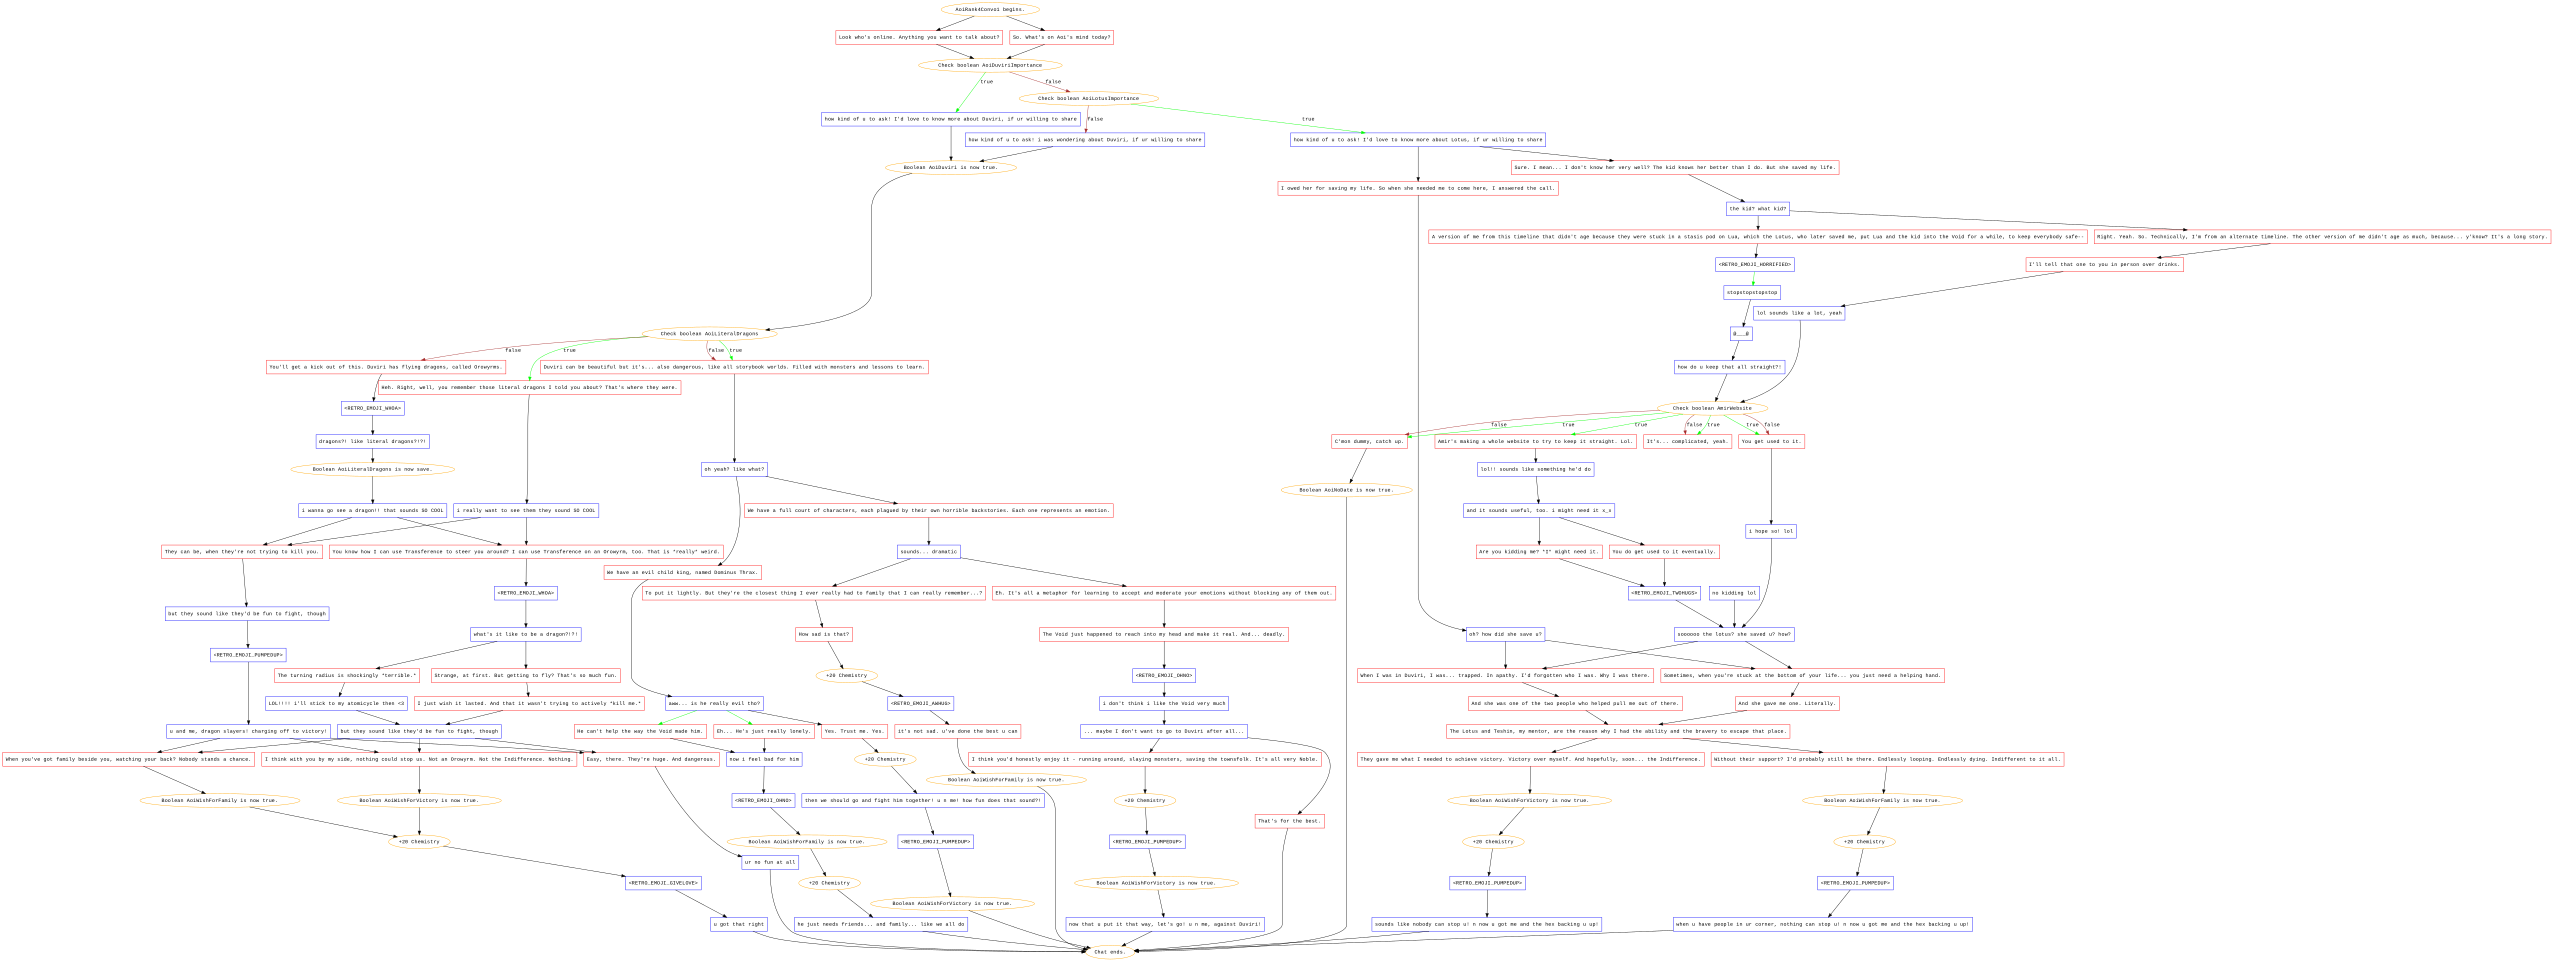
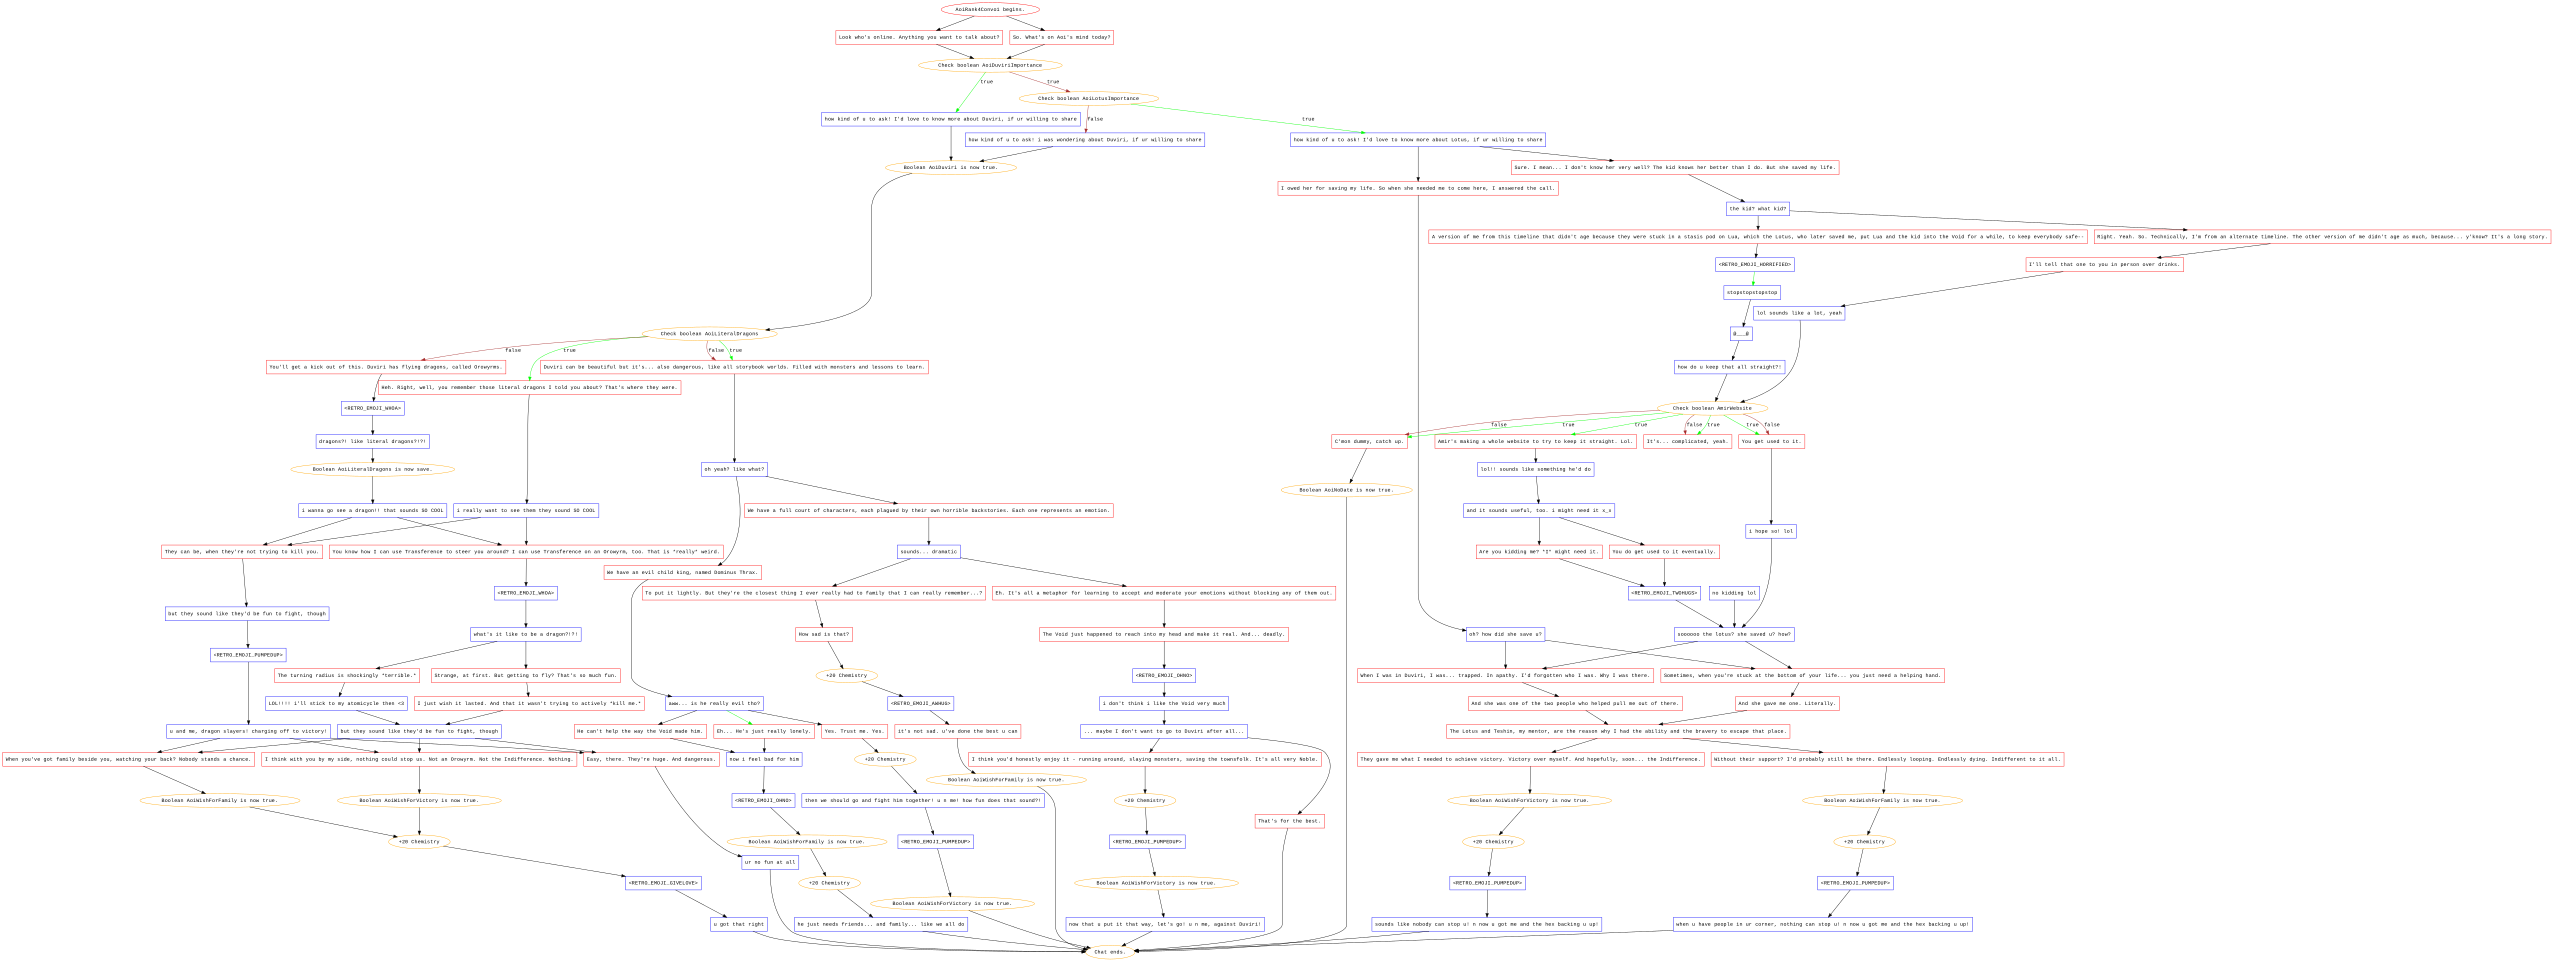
node "AoiRank4Convo1 begins.": color orange -> red
edge "Check boolean AoiDuviriImportance" -> "Check boolean AoiLotusImportance": label "false" -> "true"
edge "aww... is he really evil tho?" -> "He can't help the way the Void made him.": color green -> black
